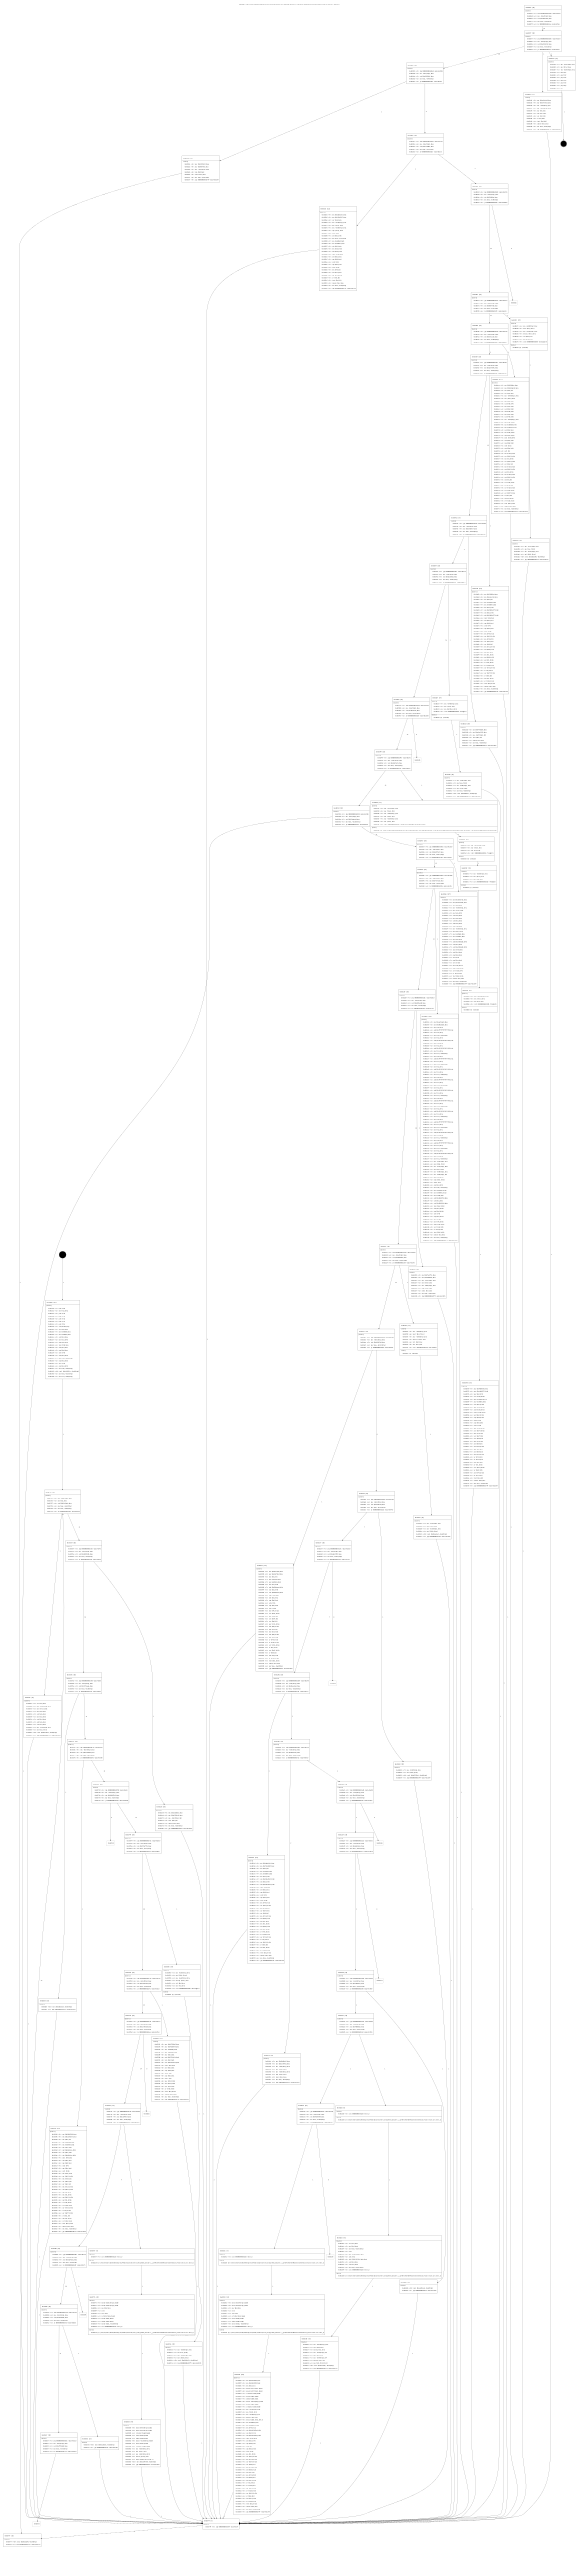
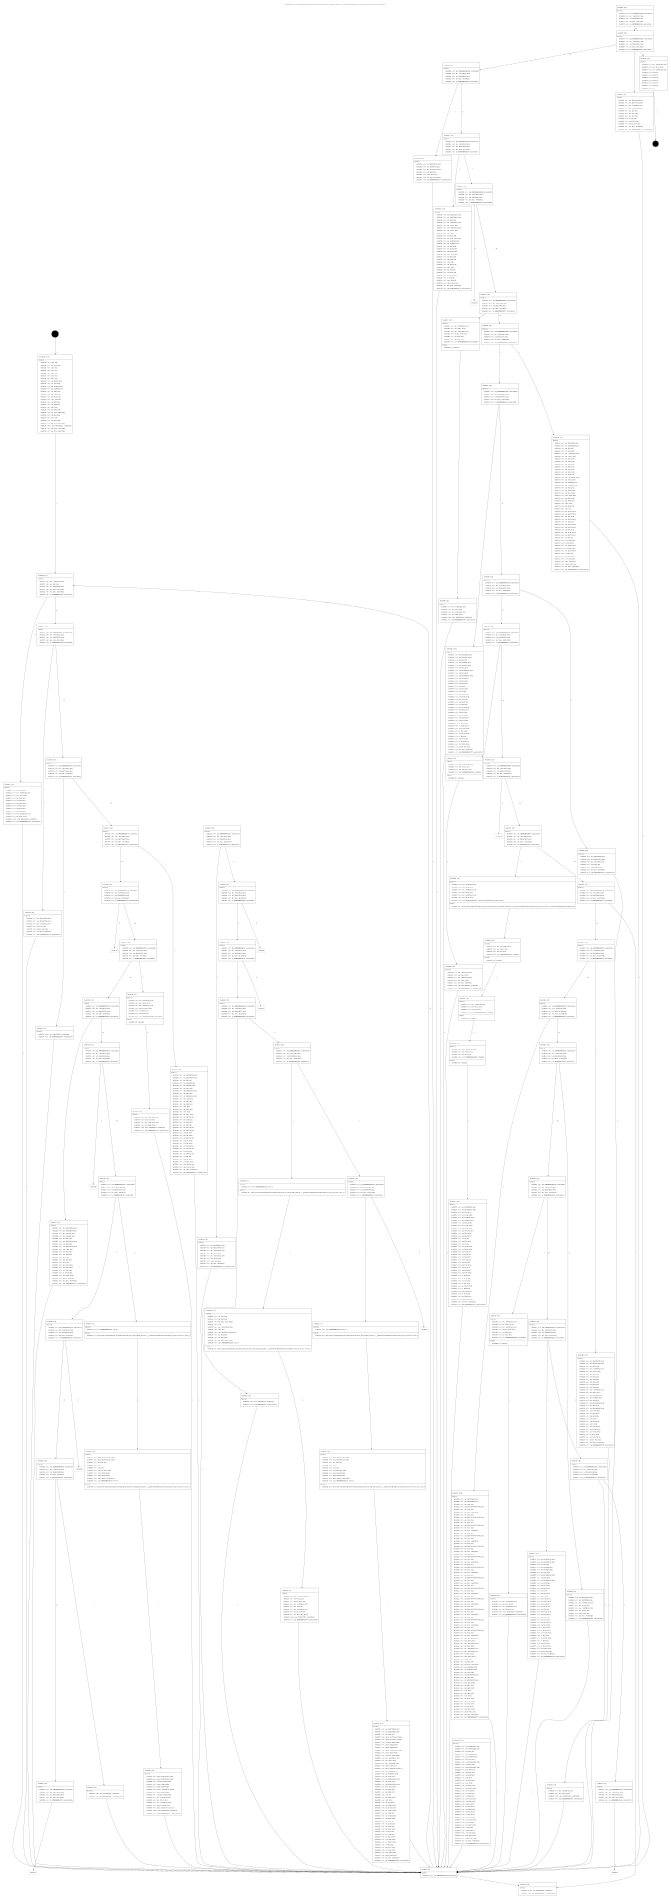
node "0x401a93 [28]": removed
